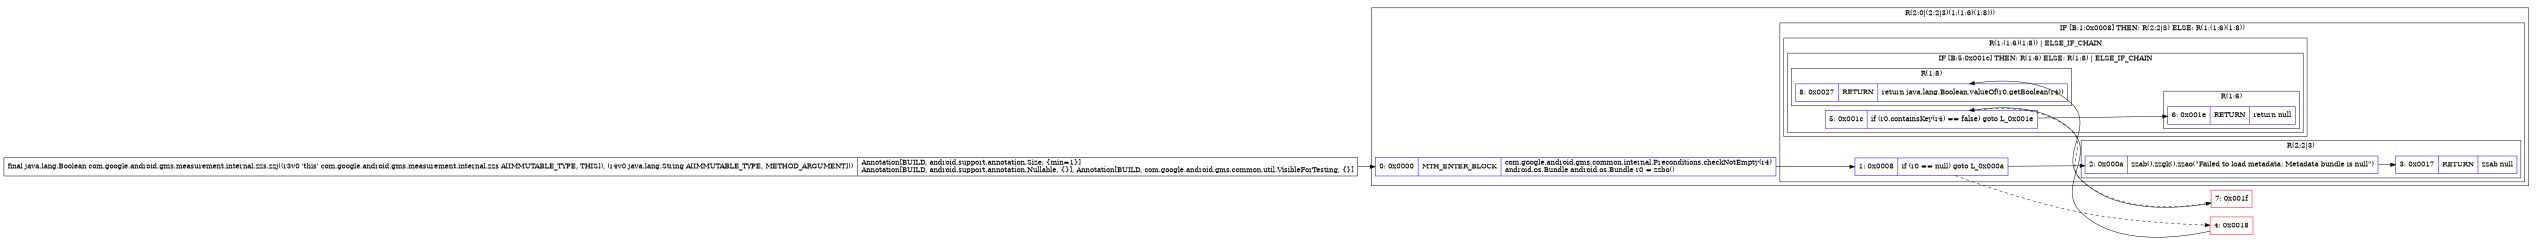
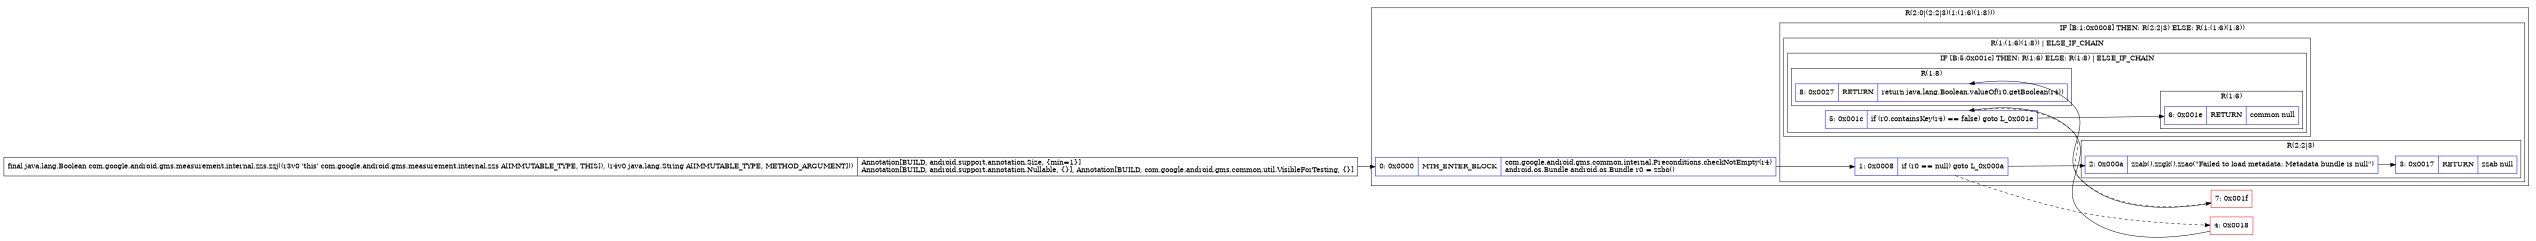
node "6: 0x001e": text "return null" -> "common null"
